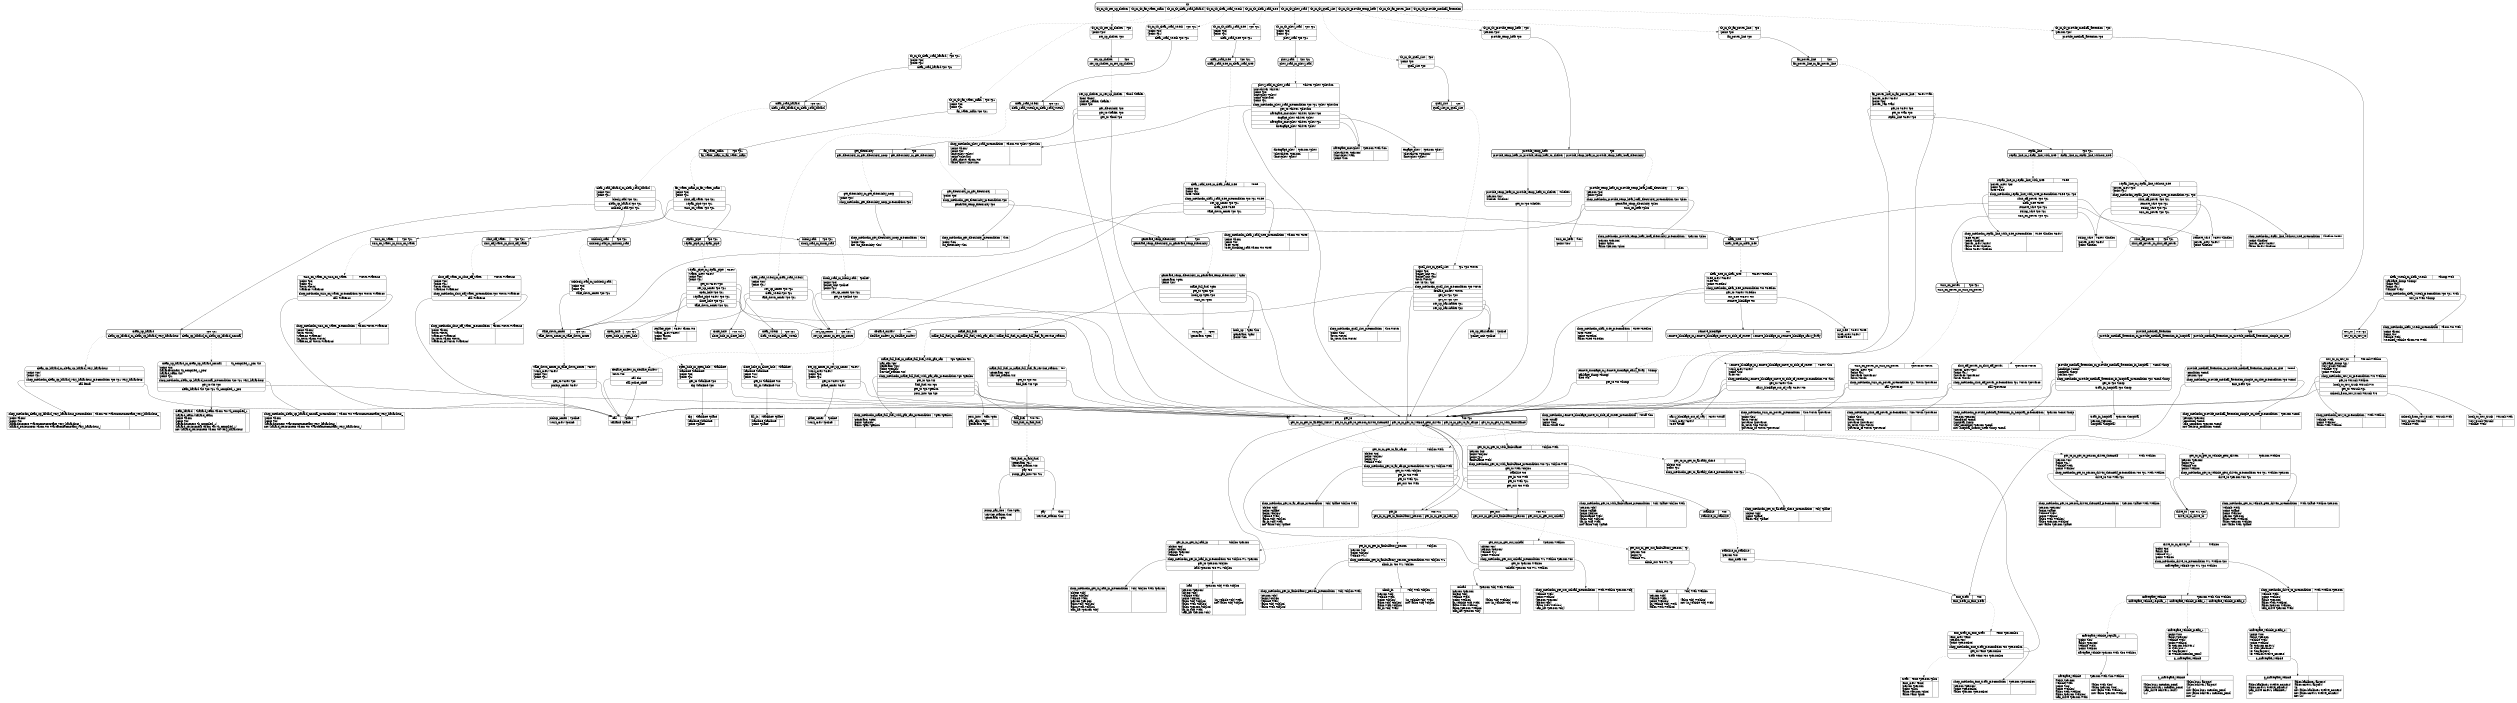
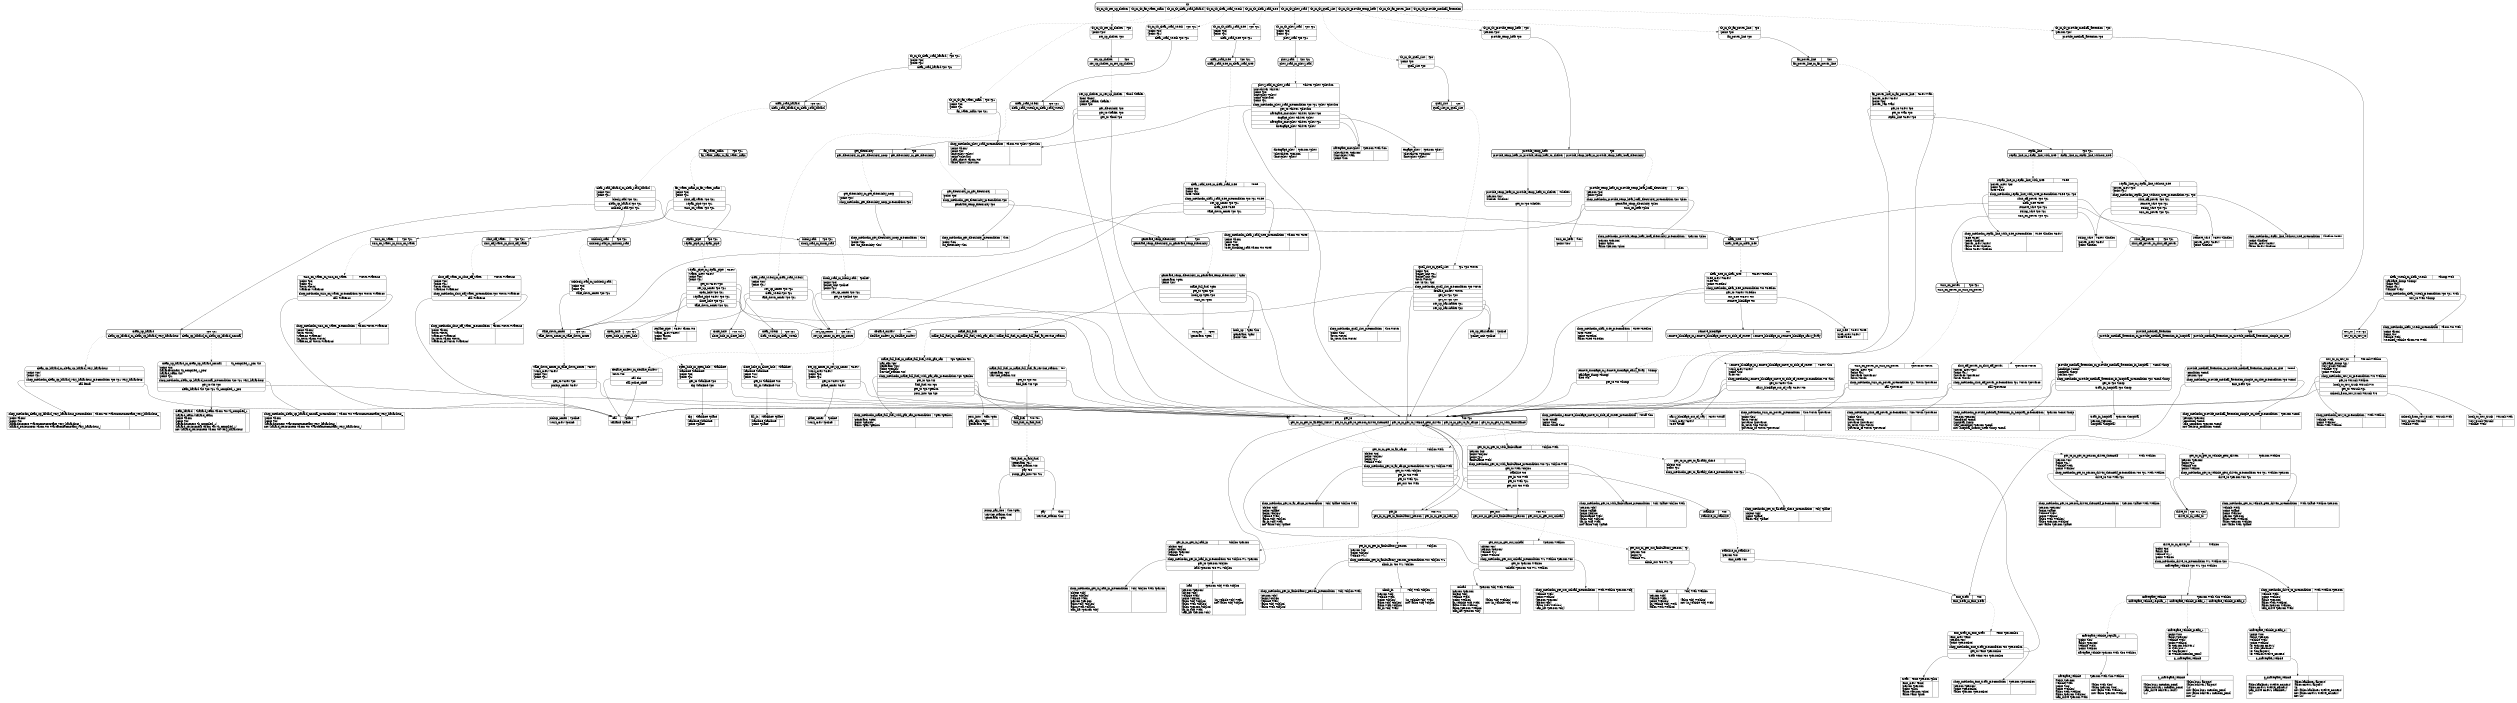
edge "tlt_m_tlt_fix_water_main" -> "fix_water_main": now "tlt_m_tlt_fix_water_main" -> "shop_methodm_plow_road_precondition"
edge "repair_line_m_repair_line_without_tree" -> "shut_off_power": removed
edge "take_down_cones_m_take_down_cones" -> "call": now "take_down_cones_m_take_down_cones" -> "get_to"
node "drive_to": text "drive_to_m_drive_to" -> "drive_to_m_road_to"
edge "drive_to_m_drive_to" -> "cnavegate_vehicle": style dotted -> solid
edge "emt_treat_m_emt_treat" -> "treat": style dotted -> solid
